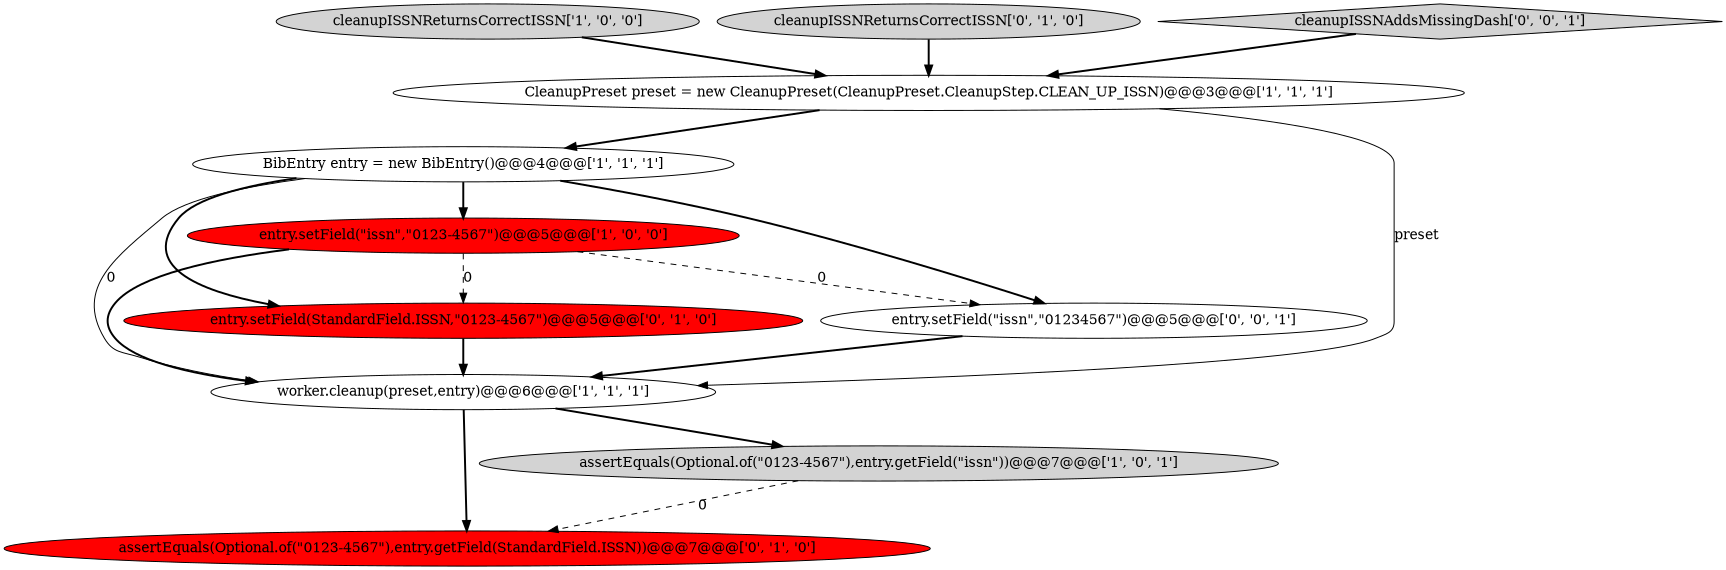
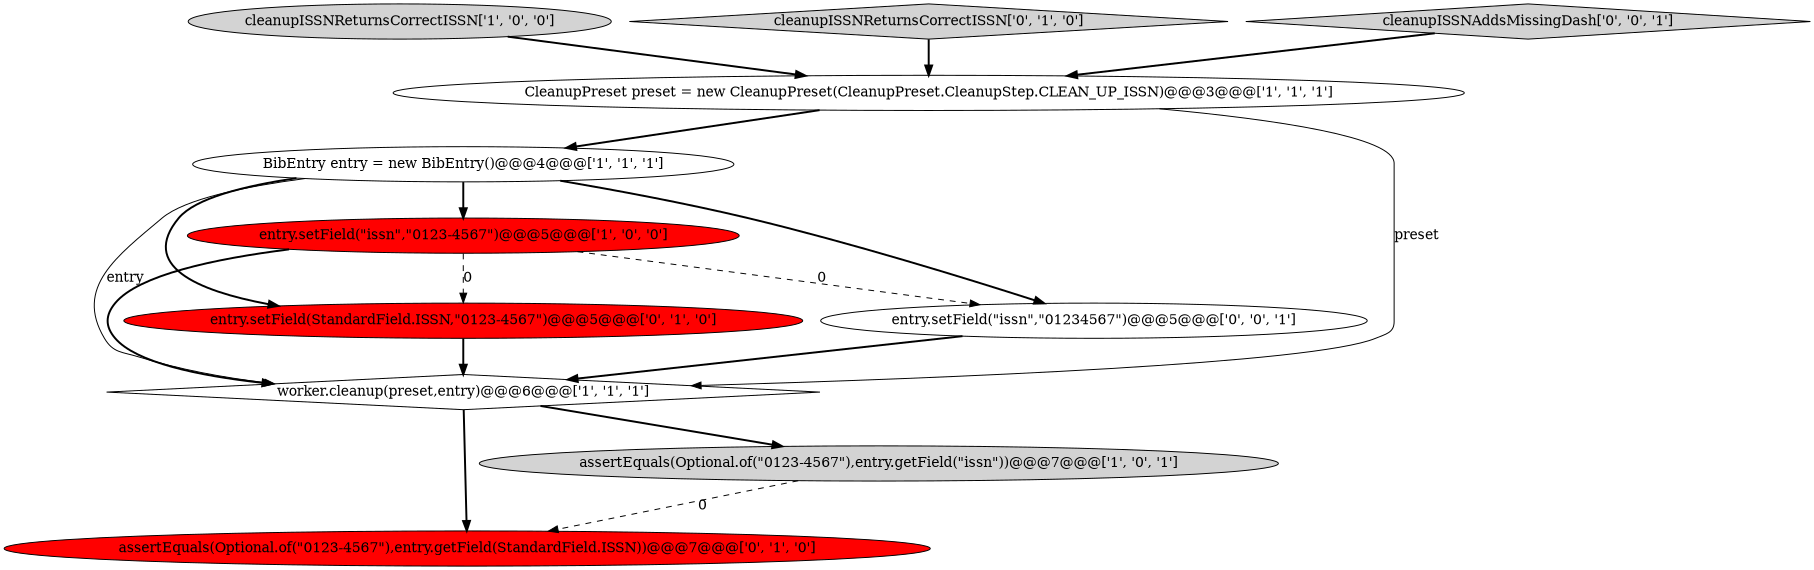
node "cleanupISSNReturnsCorrectISSN['0', '1', '0']": shape ellipse -> diamond
edge "BibEntry entry = new BibEntry()@@@4@@@['1', '1', '1']" -> "worker.cleanup(preset,entry)@@@6@@@['1', '1', '1']": label "0" -> "entry"
node "worker.cleanup(preset,entry)@@@6@@@['1', '1', '1']": shape ellipse -> diamond
